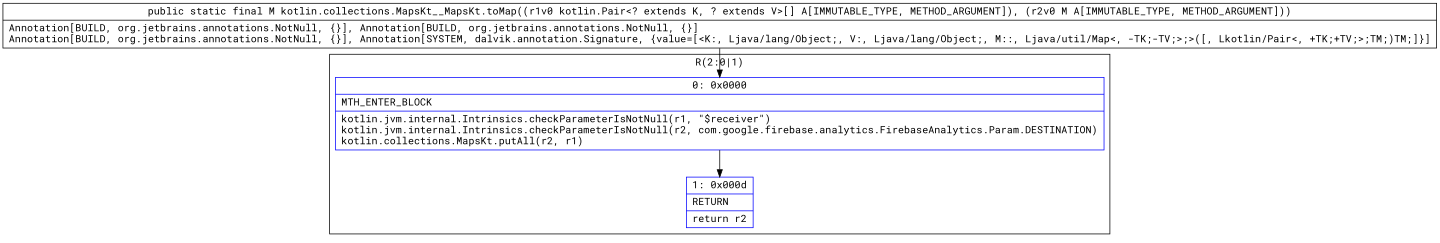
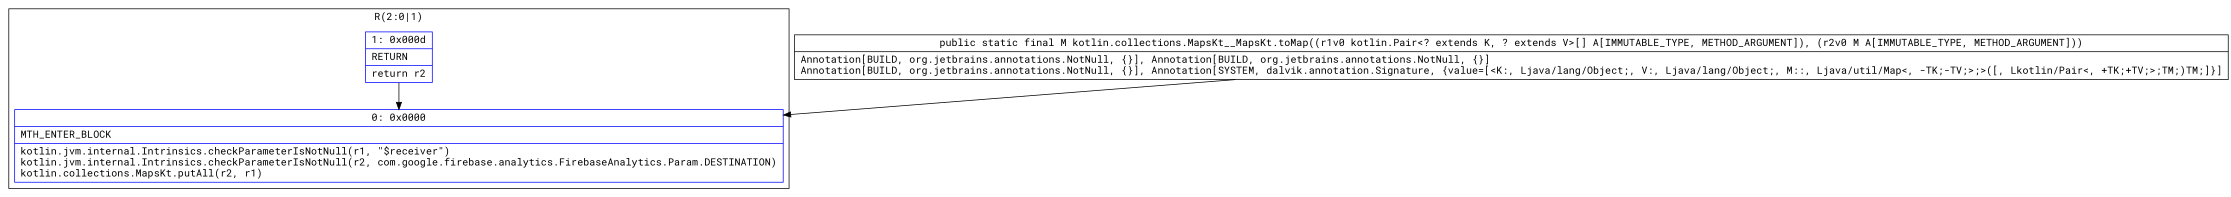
edge "0: 0x0000" -> "1: 0x000d": reversed
